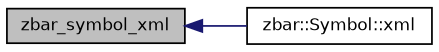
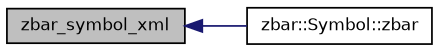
node "zbar::Symbol::xml": label "zbar::Symbol::xml" -> "zbar::Symbol::zbar"
